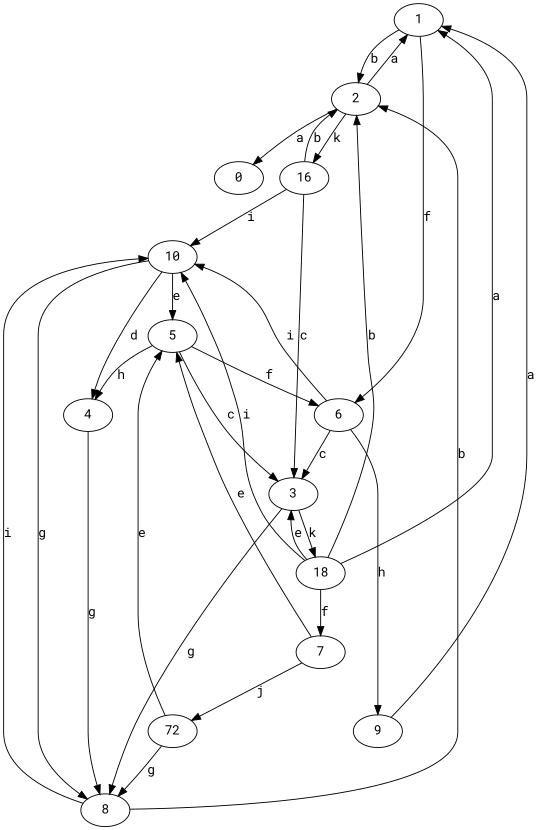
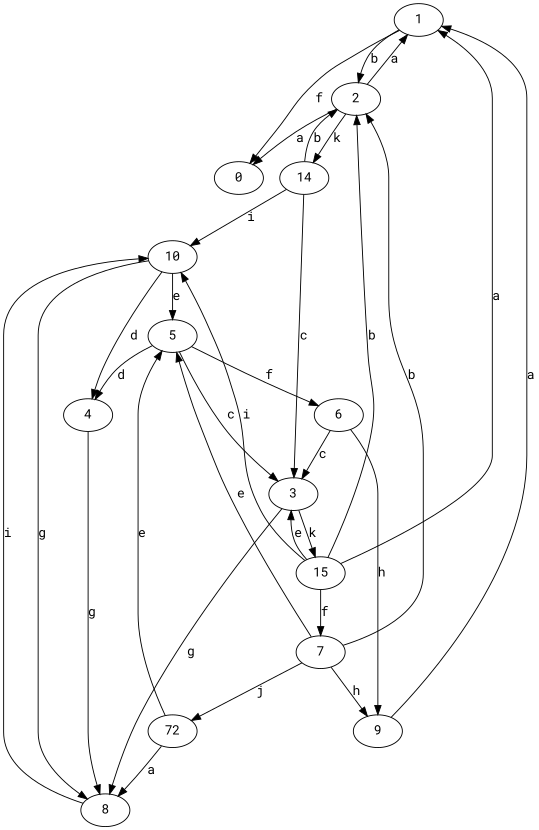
node "16": label "16" -> "14"
edge "1" -> "6": now "1" -> "0"
edge "6" -> "10": removed, label "i"
edge "5" -> "4": label "h" -> "d"
node "18": label "18" -> "15"
edge "8" -> "2": now "7" -> "2"
edge "7" -> "9": added, label "h"
edge "72" -> "8": label "g" -> "a"
